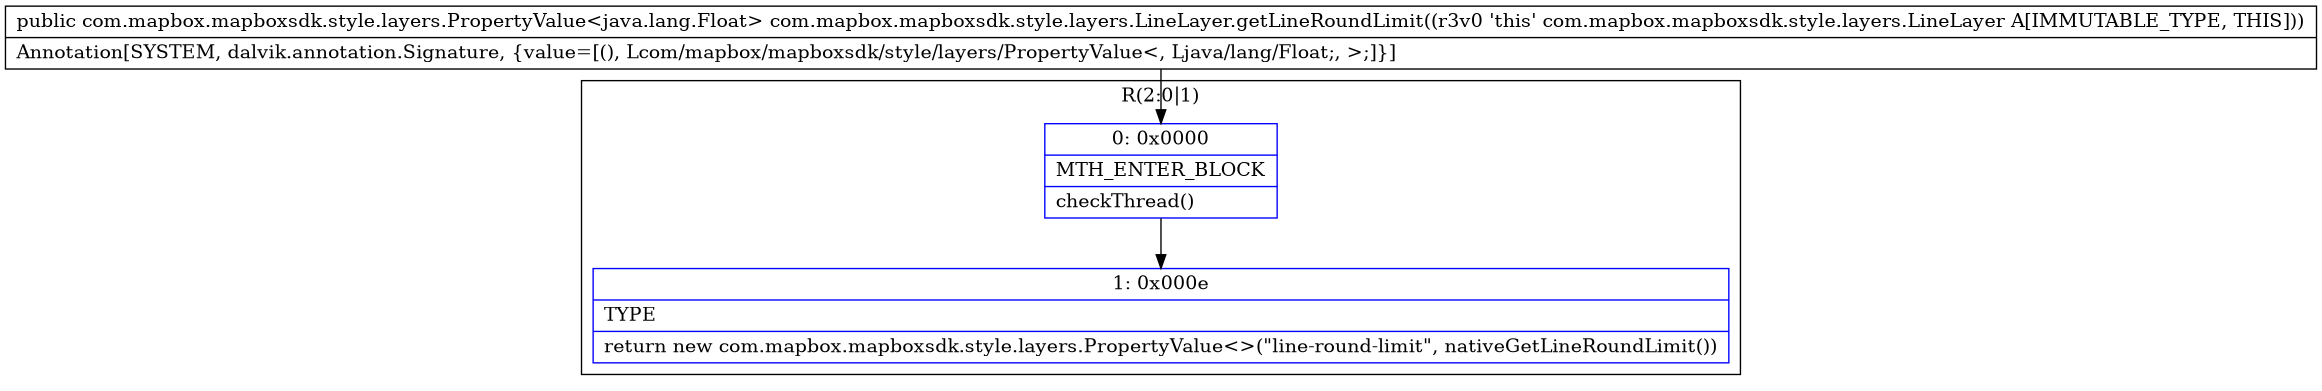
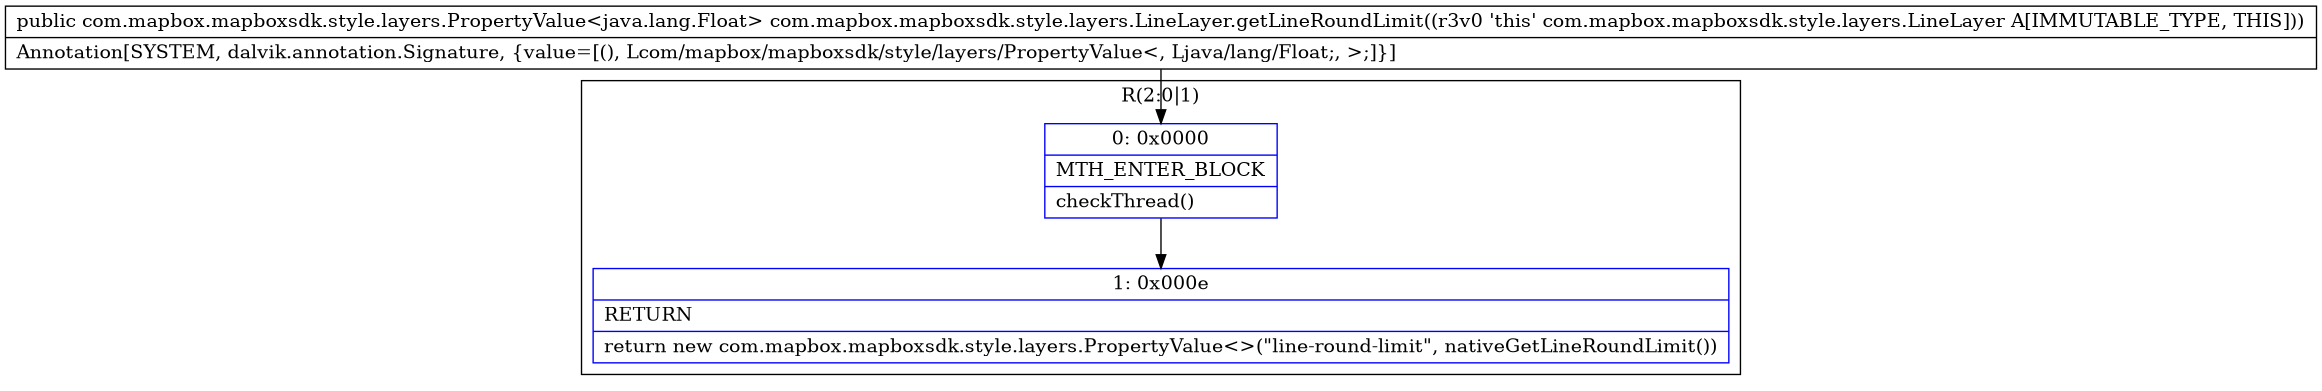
node "1: 0x000e": text "TYPE" -> "RETURN"
